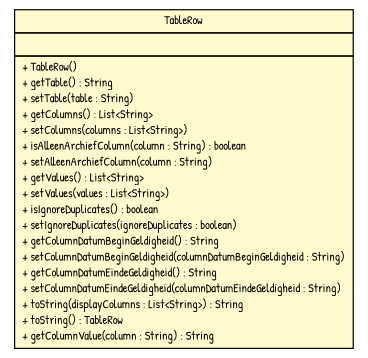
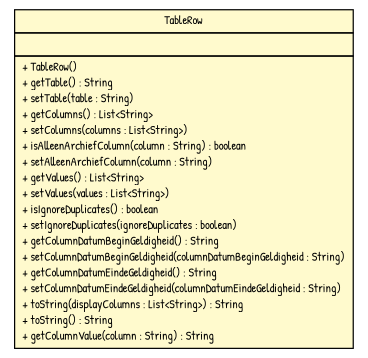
node "TableRow": text "+ toString() : TableRow" -> "+ toString() : String"
